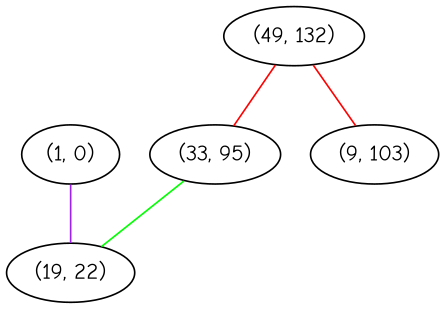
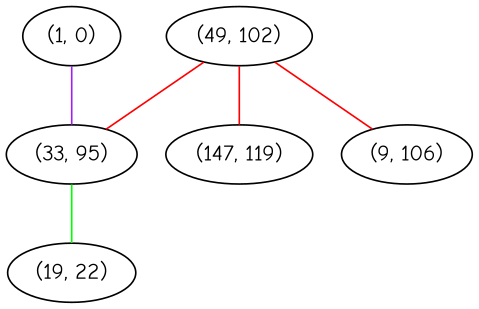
node "(49, 132)": label "(49, 132)" -> "(49, 102)"
node "(147, 119)": added
node "(9, 103)": label "(9, 103)" -> "(9, 106)"
edge "(1, 0)" -- "(19, 22)": now "(1, 0)" -- "(33, 95)"
